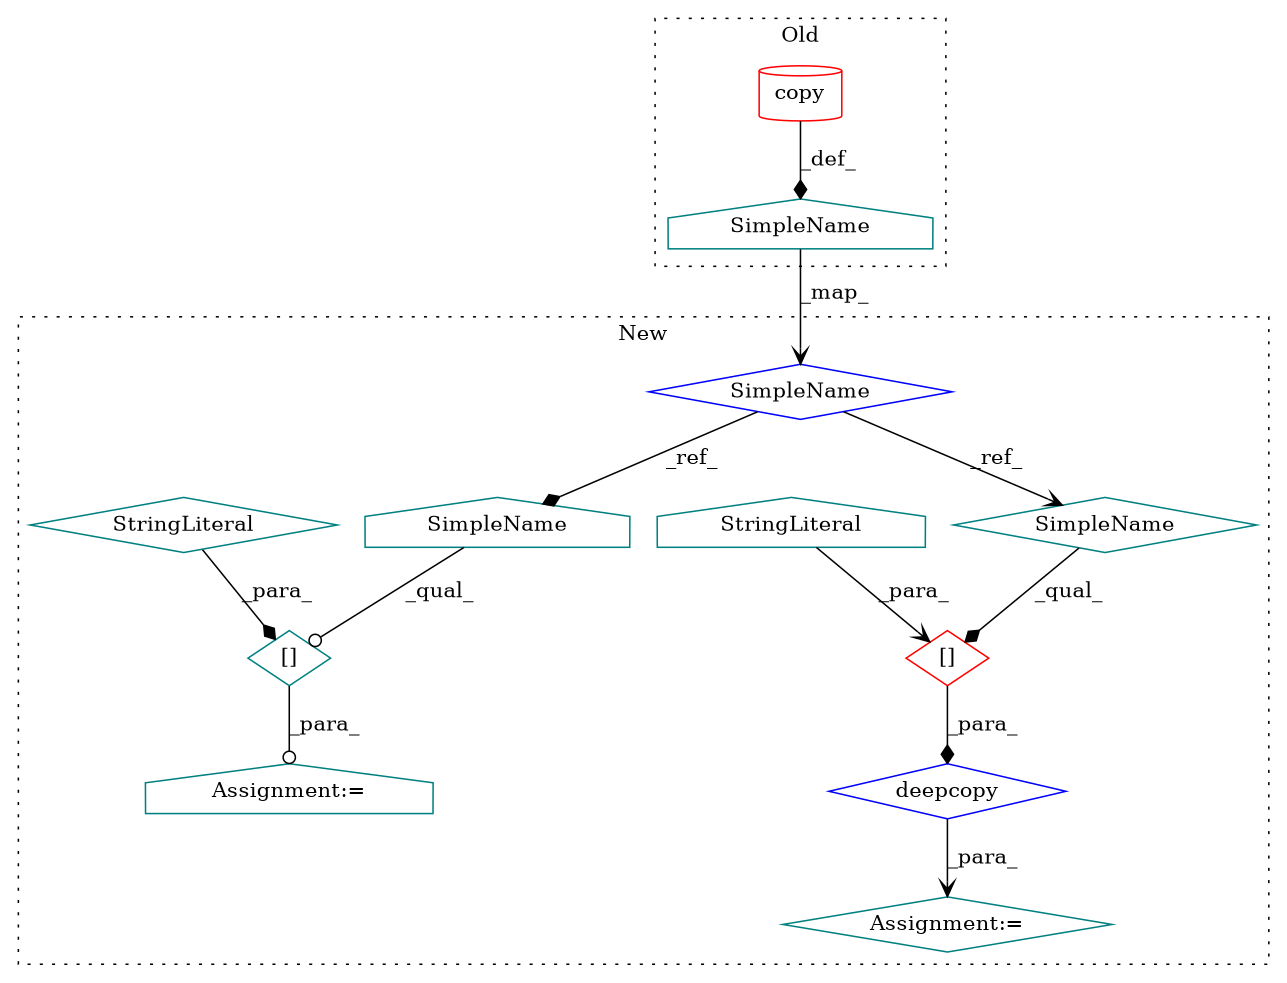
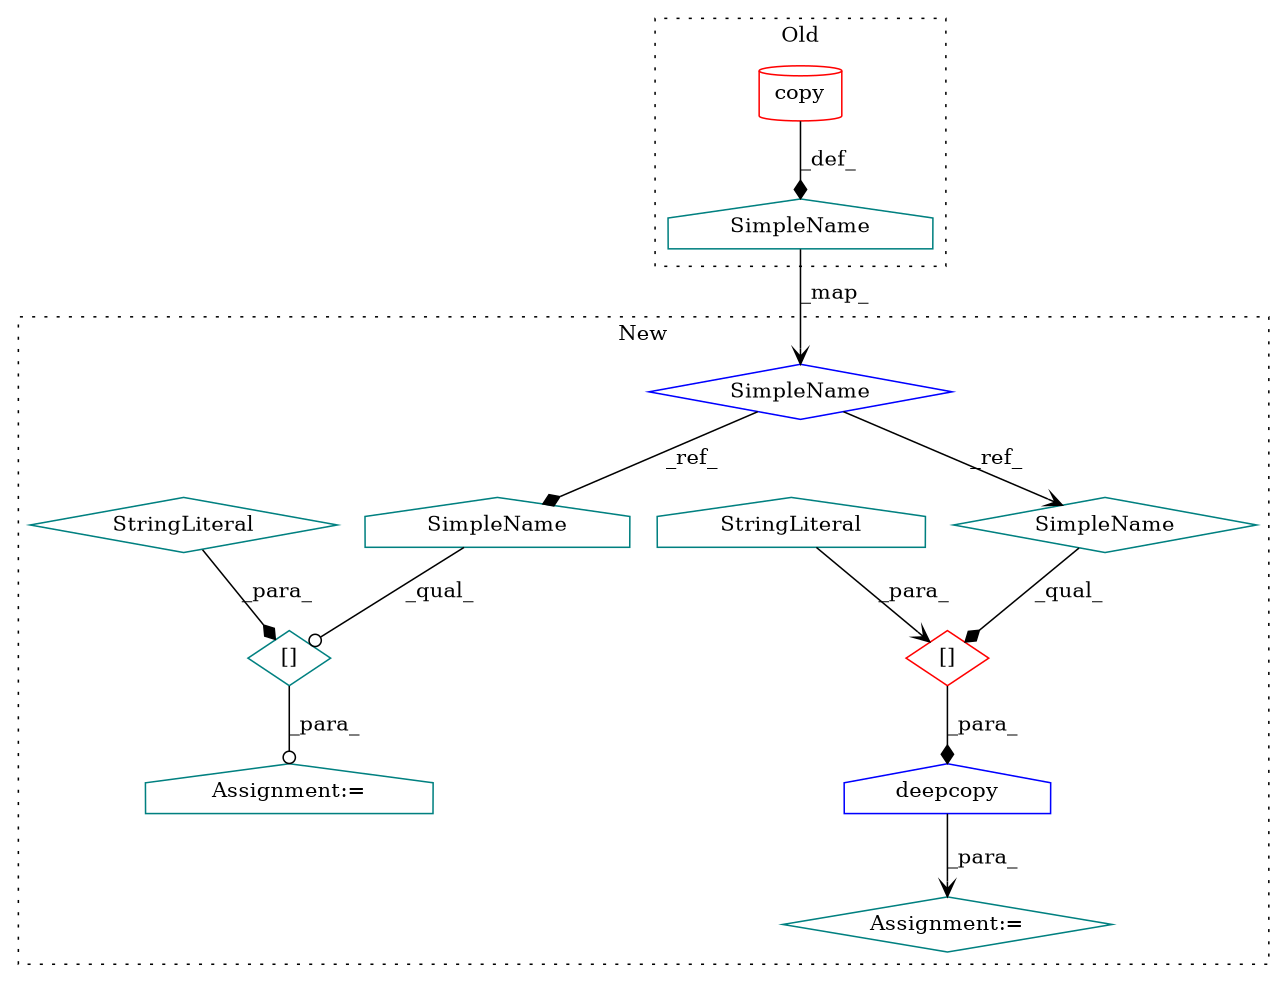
node "deepcopy": shape diamond -> house
